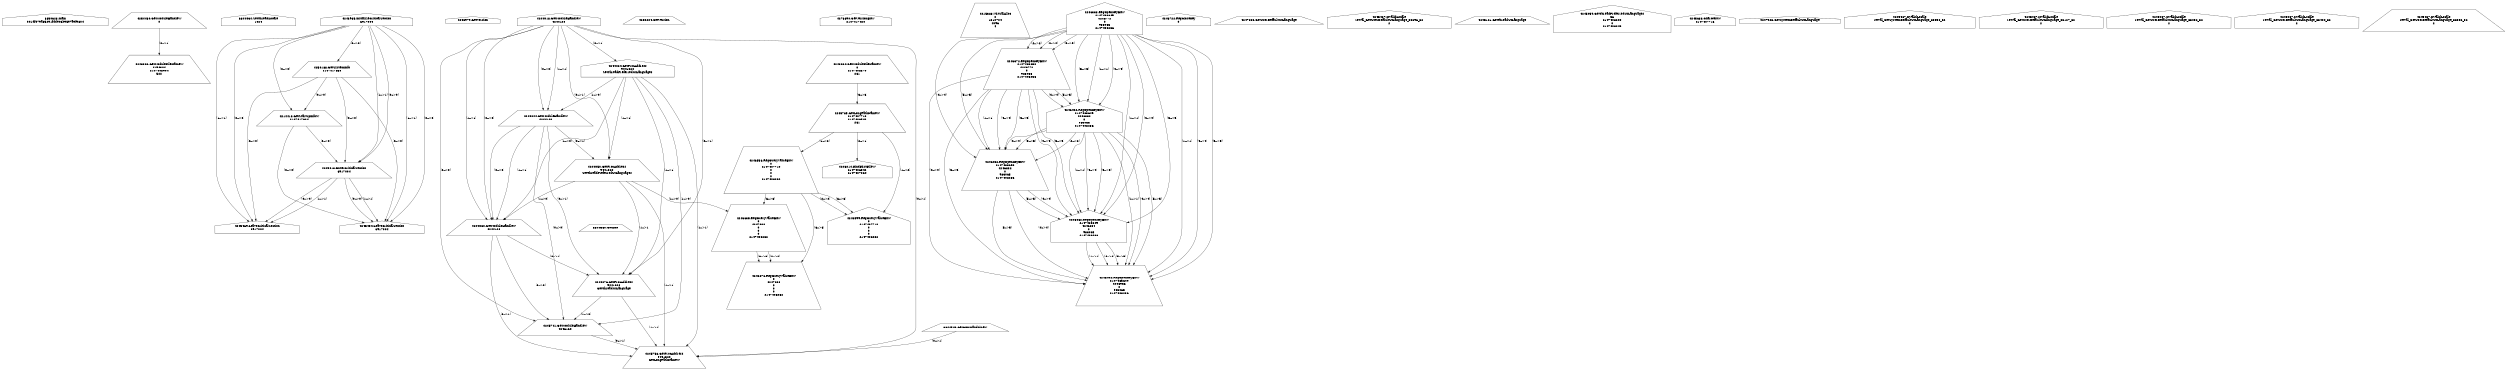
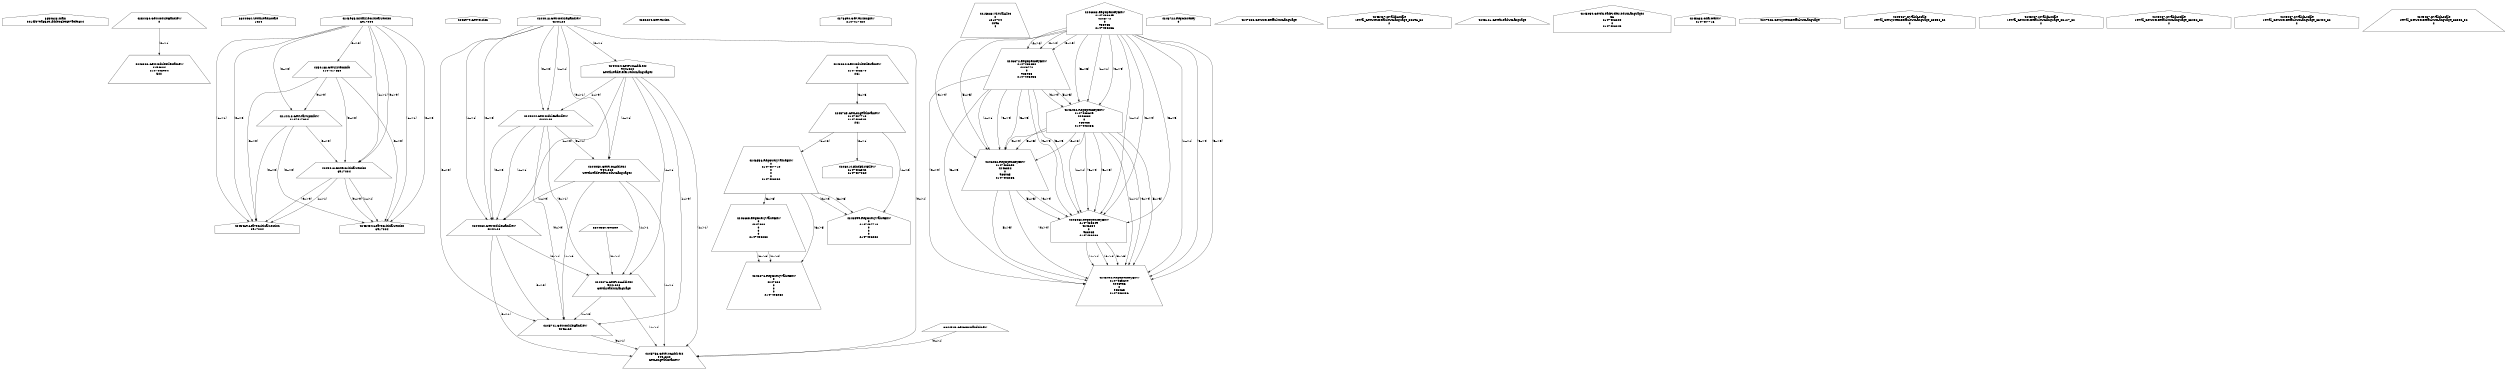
node "4244024.GetProcAddress 9441320 SetThreadPreferredUILanguages": label "4244024.GetProcAddress 9441320 SetThreadPreferredUILanguages" -> "4244024.GetProcAddress 9441320 GetThreadPreferredUILanguages"
edge "4244018.GetModuleHandleW 4244120" -> "4244076.GetProcAddress 9441320 GetThreadUILanguage": now "6844560.GetACP" -> "4244076.GetProcAddress 9441320 GetThreadUILanguage"
edge "4214413.GetStartupInfoW 2147417624" -> "4245469.LeaveCriticalSection 6917004": added, label "(0-->0)"
edge "4244050.GetProcAddress 9441320 SetThreadPreferredUILanguages" -> "4246635.RegQueryValueExW 0 4247000 0 0 0 2147408232": now "4244050.GetProcAddress 9441320 SetThreadPreferredUILanguages" -> "4245741.GetModuleHandleW 4246160"
